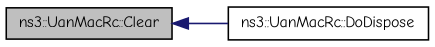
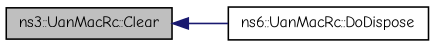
node "ns3::UanMacRc::DoDispose": label "ns3::UanMacRc::DoDispose" -> "ns6::UanMacRc::DoDispose"
